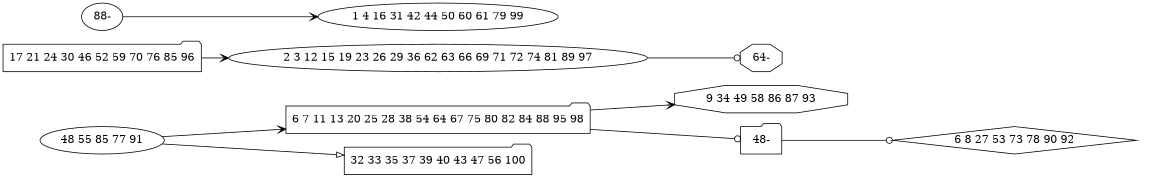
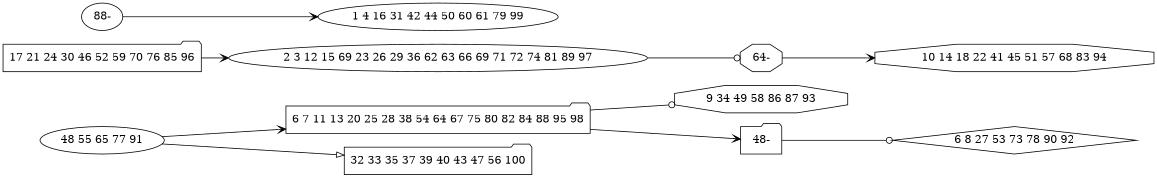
node "2 3 12 15 19 23 26 29 36 62 63 66 69 71 72 74 81 89 97": label "2 3 12 15 19 23 26 29 36 62 63 66 69 71 72 74 81 89 97" -> "2 3 12 15 69 23 26 29 36 62 63 66 69 71 72 74 81 89 97"
node "10 14 18 22 41 45 51 57 68 83 94": added
edge "6 7 11 13 20 25 28 38 54 64 67 75 80 82 84 88 95 98" -> "9 34 49 58 86 87 93": arrowhead vee -> odot
edge "6 7 11 13 20 25 28 38 54 64 67 75 80 82 84 88 95 98" -> "48-": arrowhead odot -> vee
node "48 55 85 77 91": label "48 55 85 77 91" -> "48 55 65 77 91"
